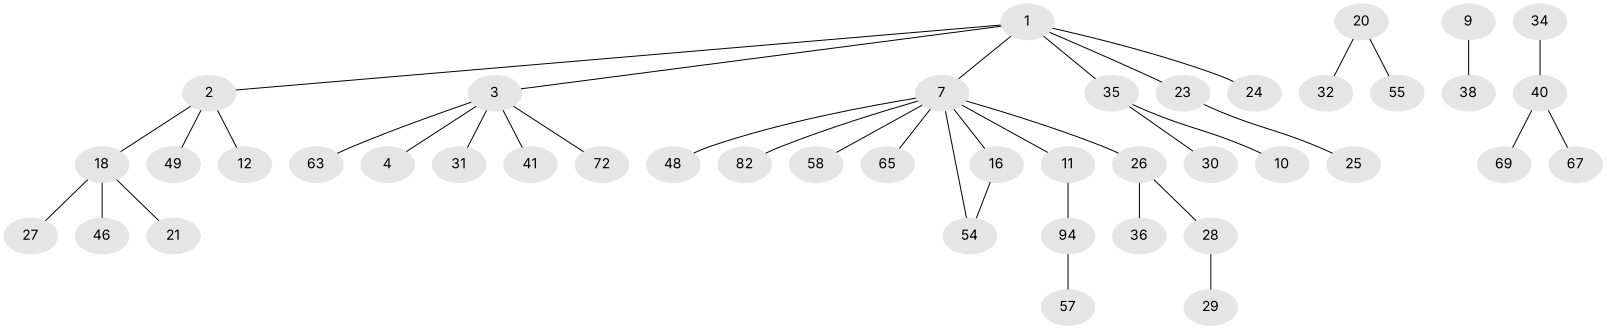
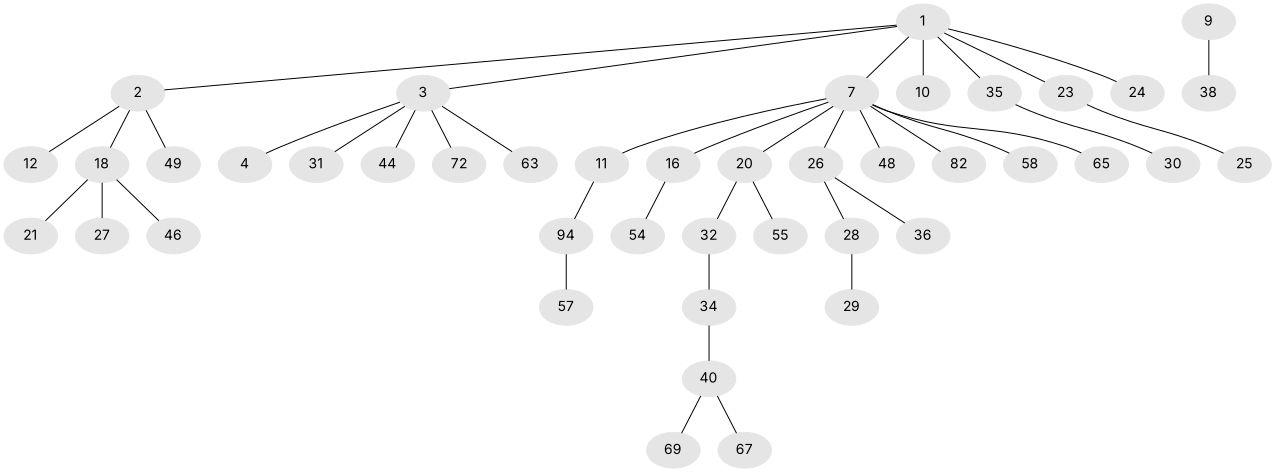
edge "35" -- "10": now "1" -- "10"
node "41": label "41" -> "44"
edge "7" -- "54": now "7" -- "20"
edge "32" -- "34": added
